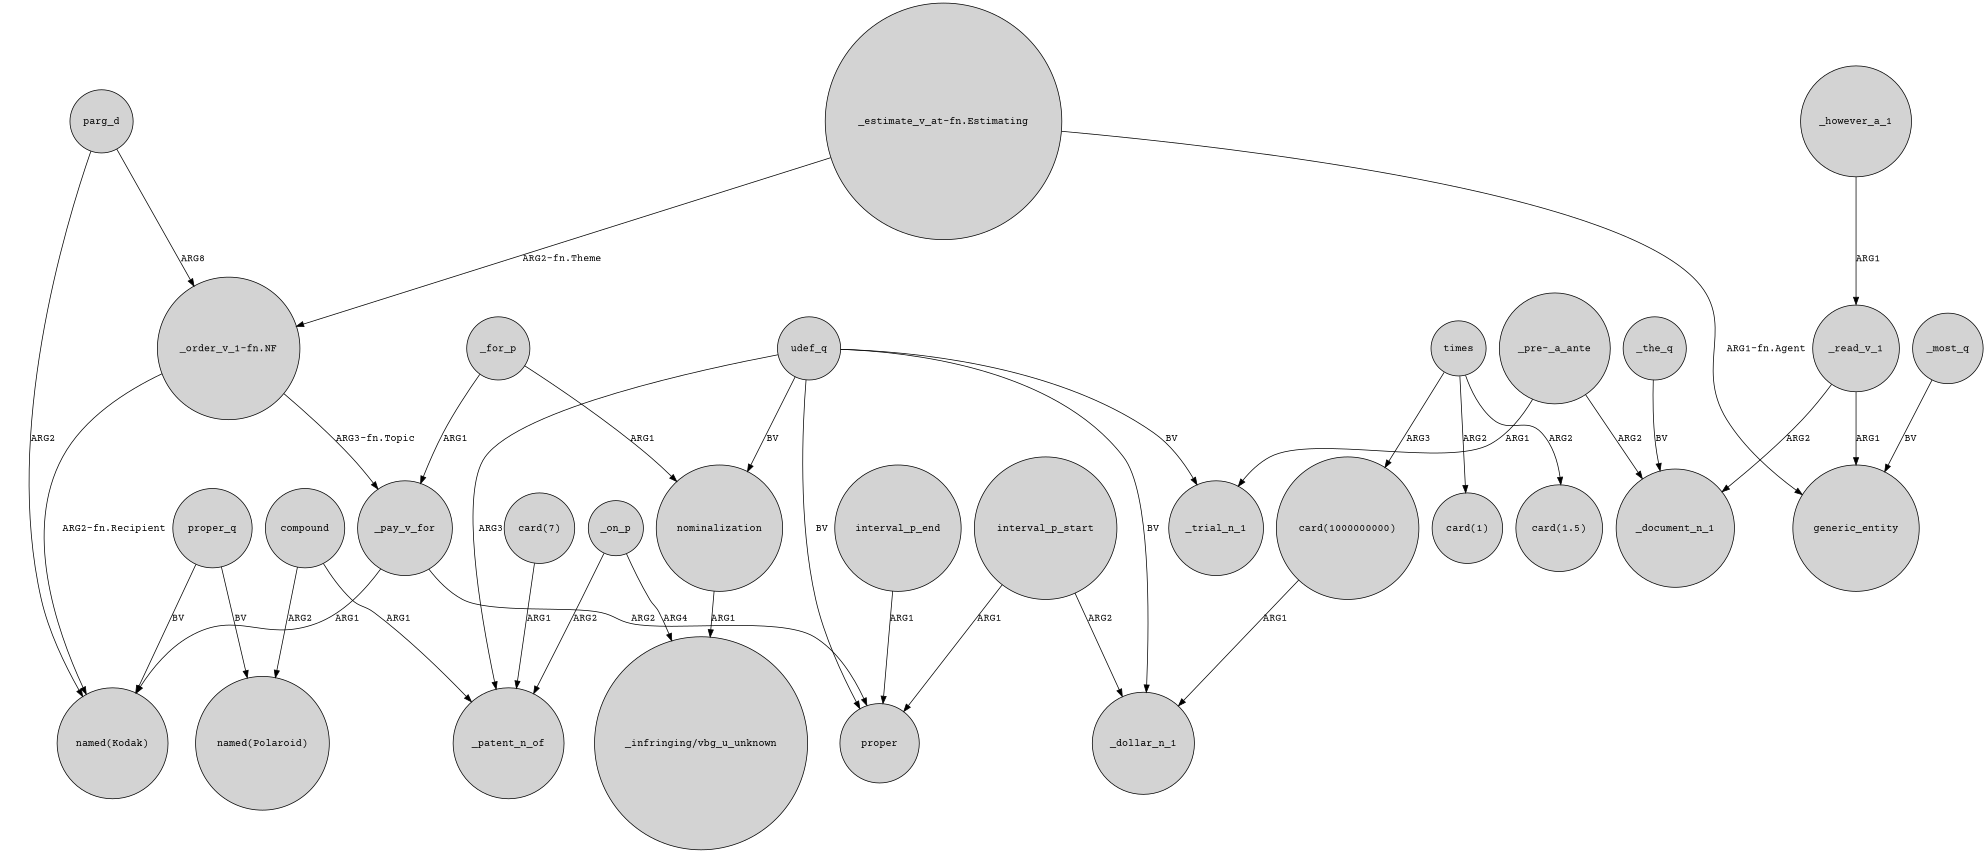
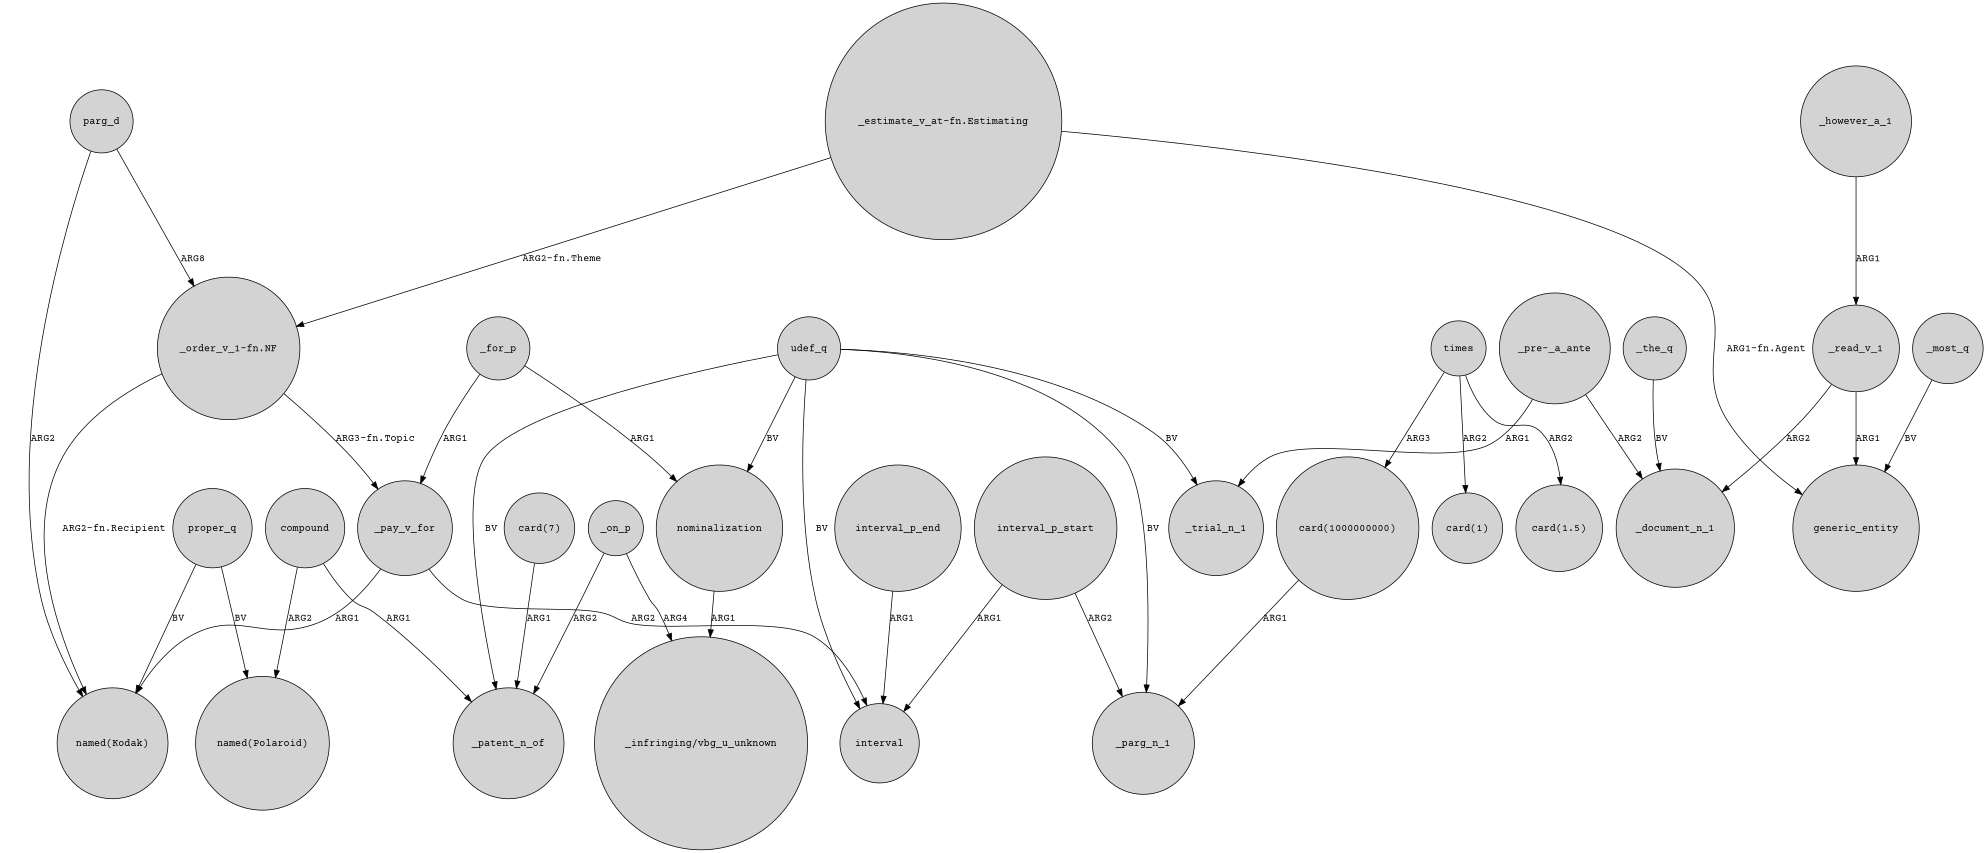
edge "udef_q" -> "_patent_n_of": label "ARG3" -> "BV"
node "proper": label "proper" -> "interval"
node "_dollar_n_1": label "_dollar_n_1" -> "_parg_n_1"
